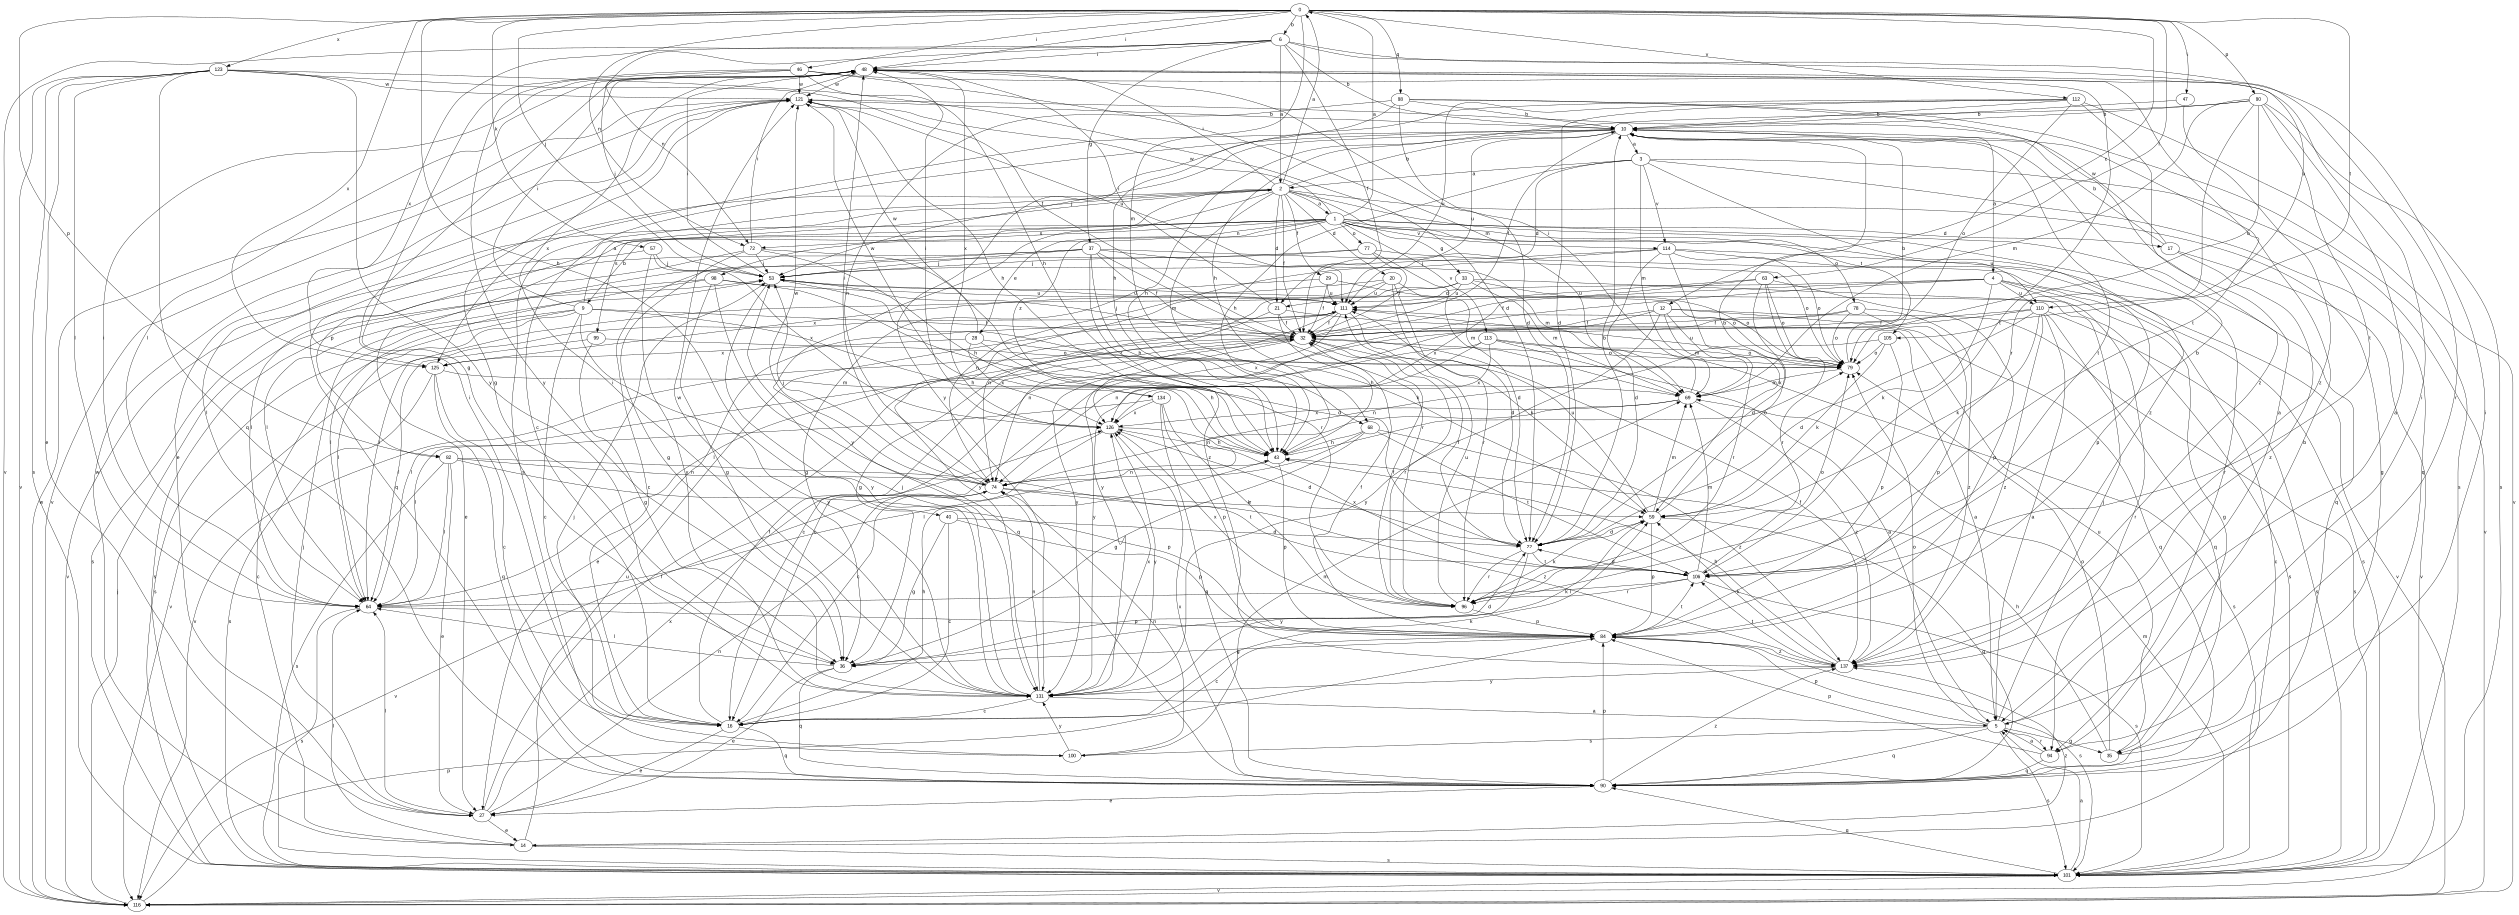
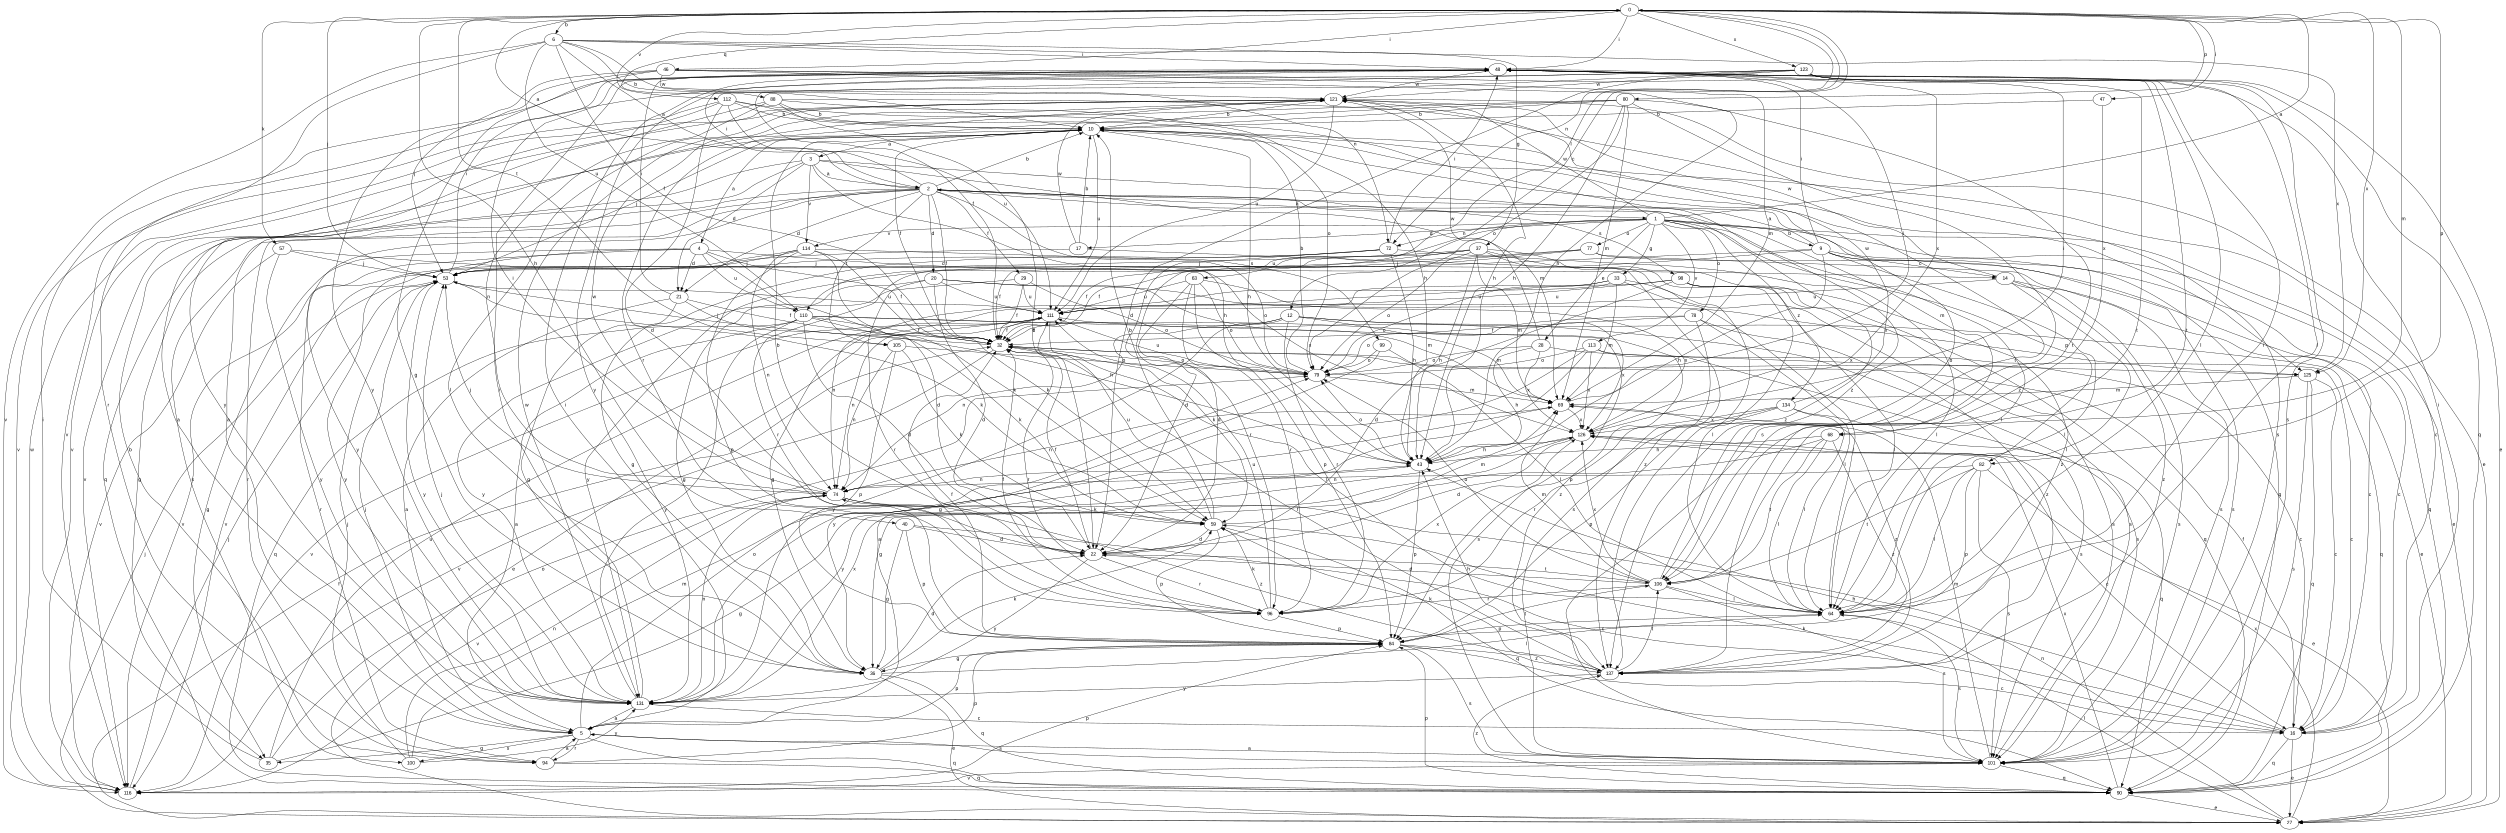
edge "28" -> "79": label "r" -> "o"
edge "121" -> "36": label "g" -> "l"
edge "35" -> "43": label "h" -> "g"
edge "27" -> "14": reversed
